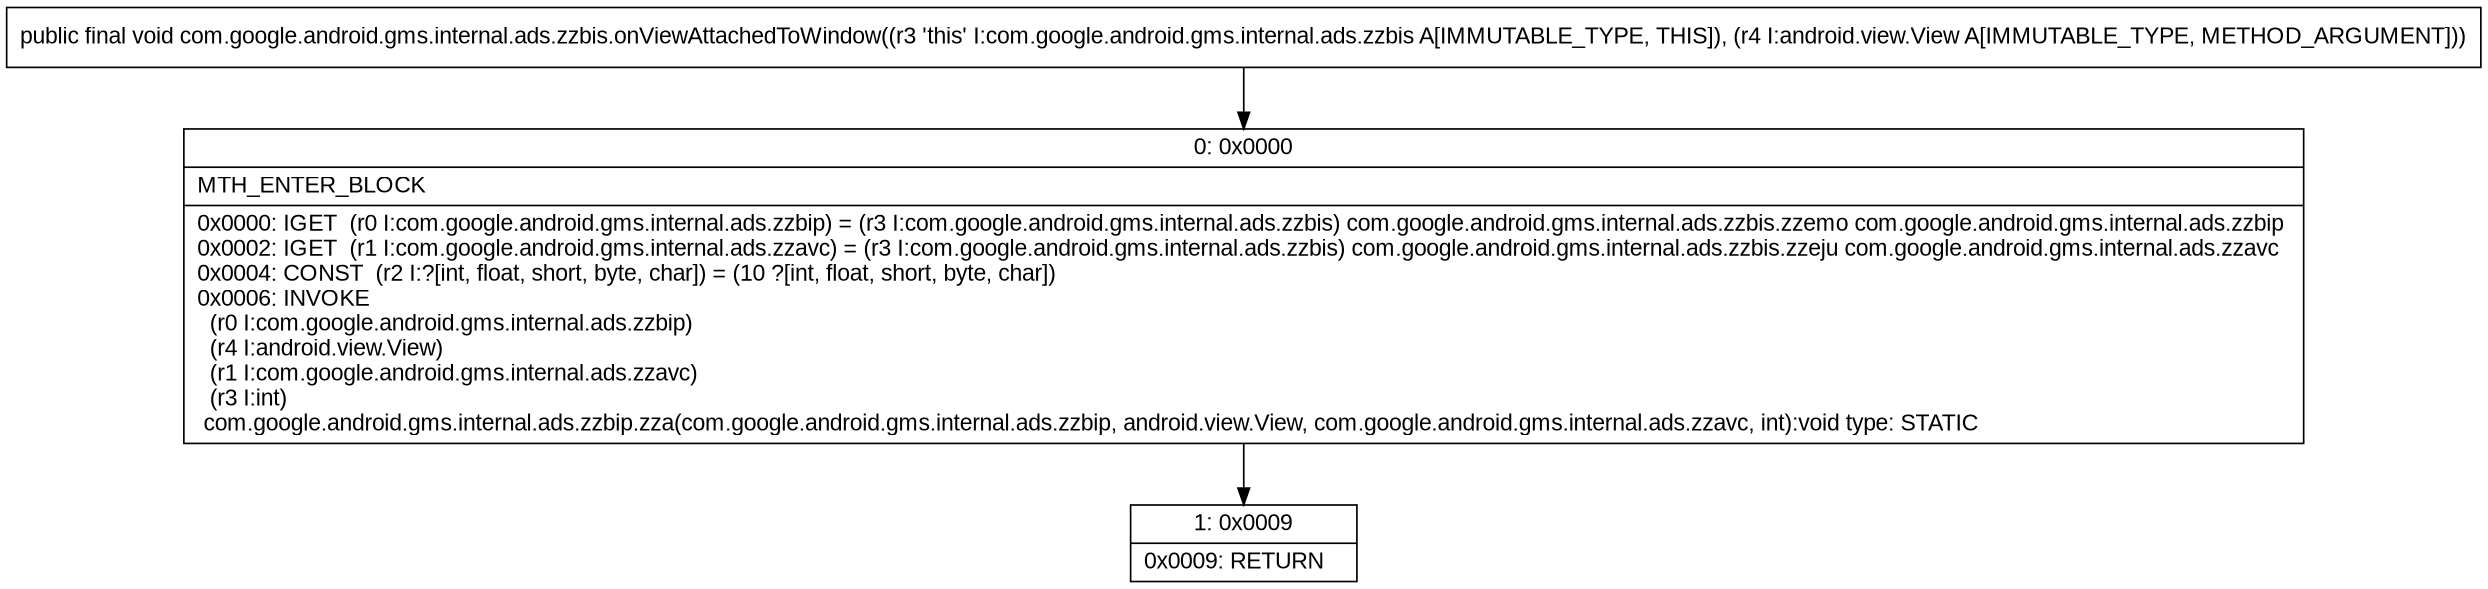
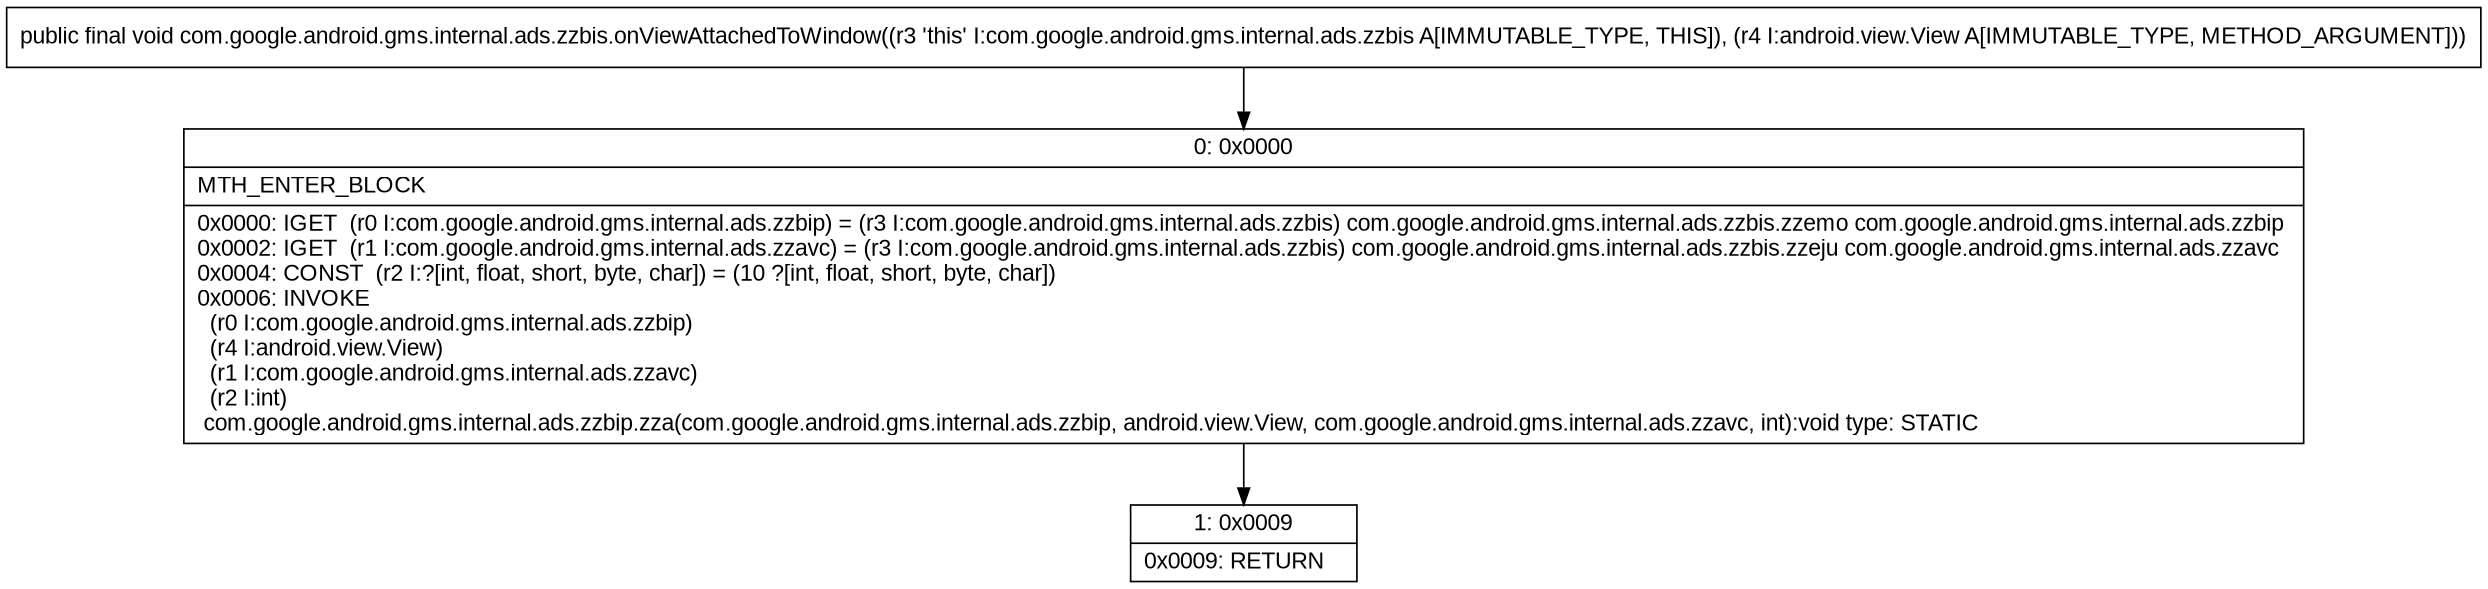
node "0: 0x0000": text "(r3 I:int)" -> "(r2 I:int)"
